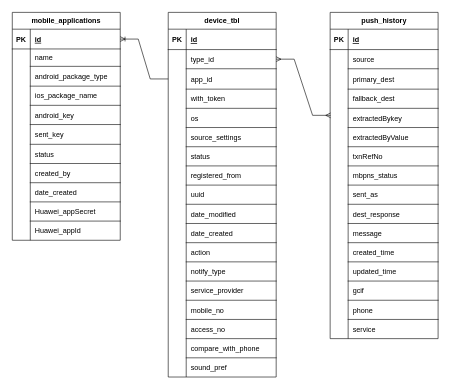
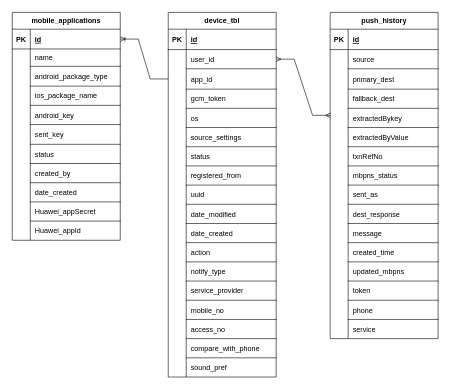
node "type_id": label "type_id" -> "user_id"
node "with_token": label "with_token" -> "gcm_token"
node "updated_time": label "updated_time" -> "updated_mbpns"
node "gcif": label "gcif" -> "token"
